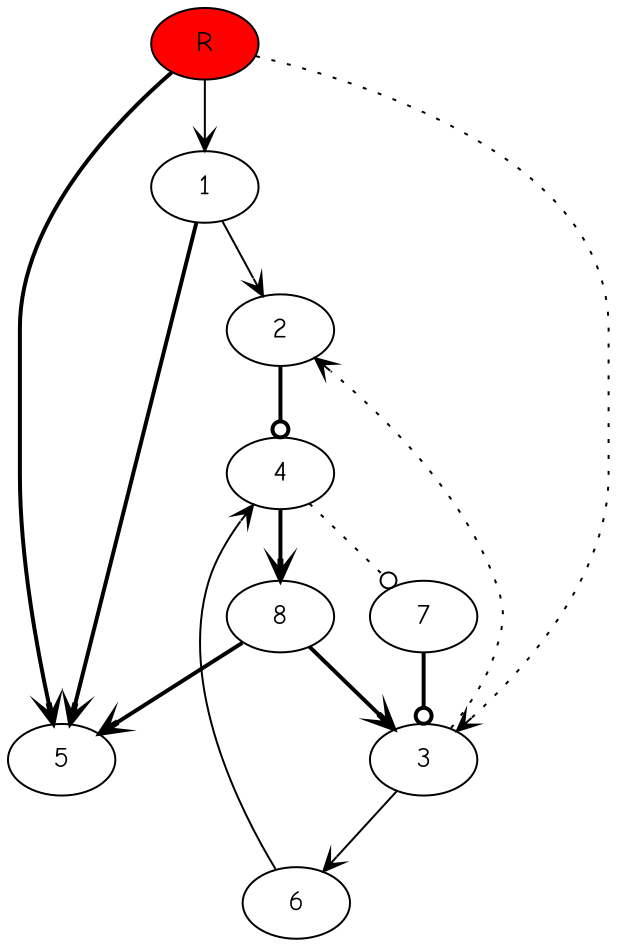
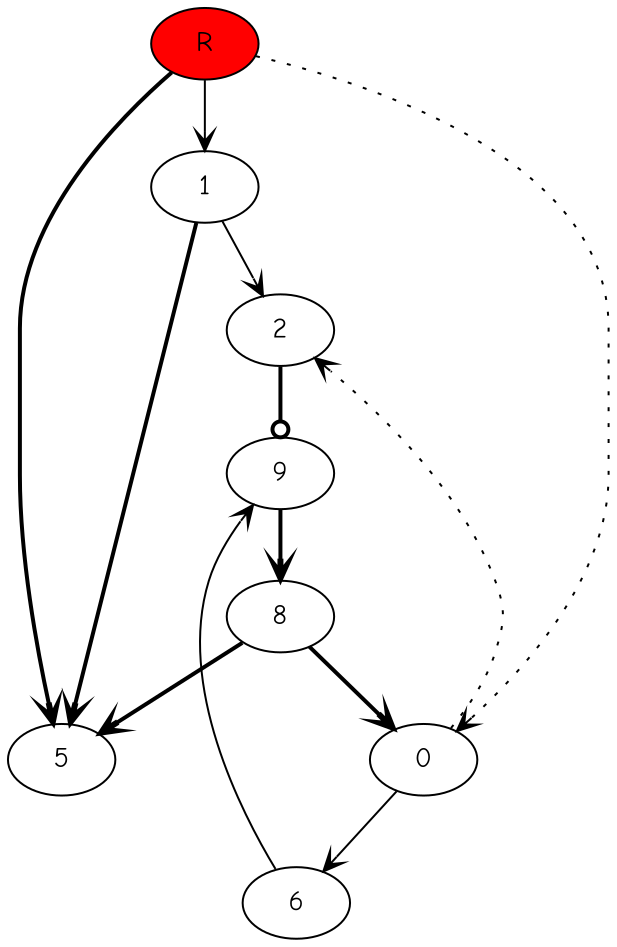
node "4": label "4" -> "9"
node "7": removed
node "3": label "3" -> "0"
